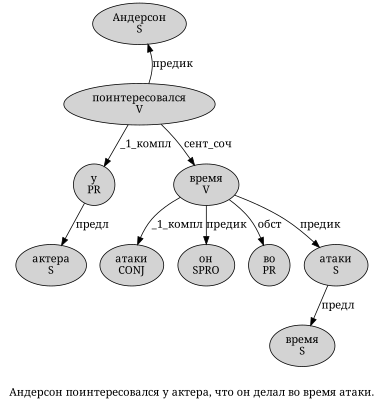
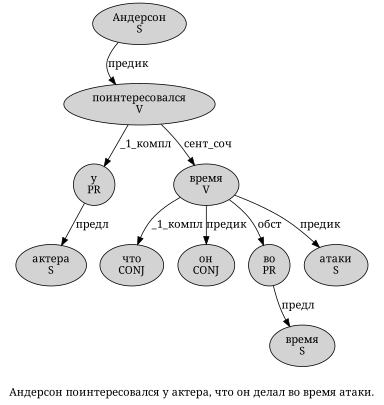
edge "поинтересовался V" -> "Андерсон S": reversed
node "атаки CONJ": label "атаки CONJ" -> "что CONJ"
node "он SPRO": label "он SPRO" -> "он CONJ"
edge "атаки S" -> "время S": now "во PR" -> "время S"
